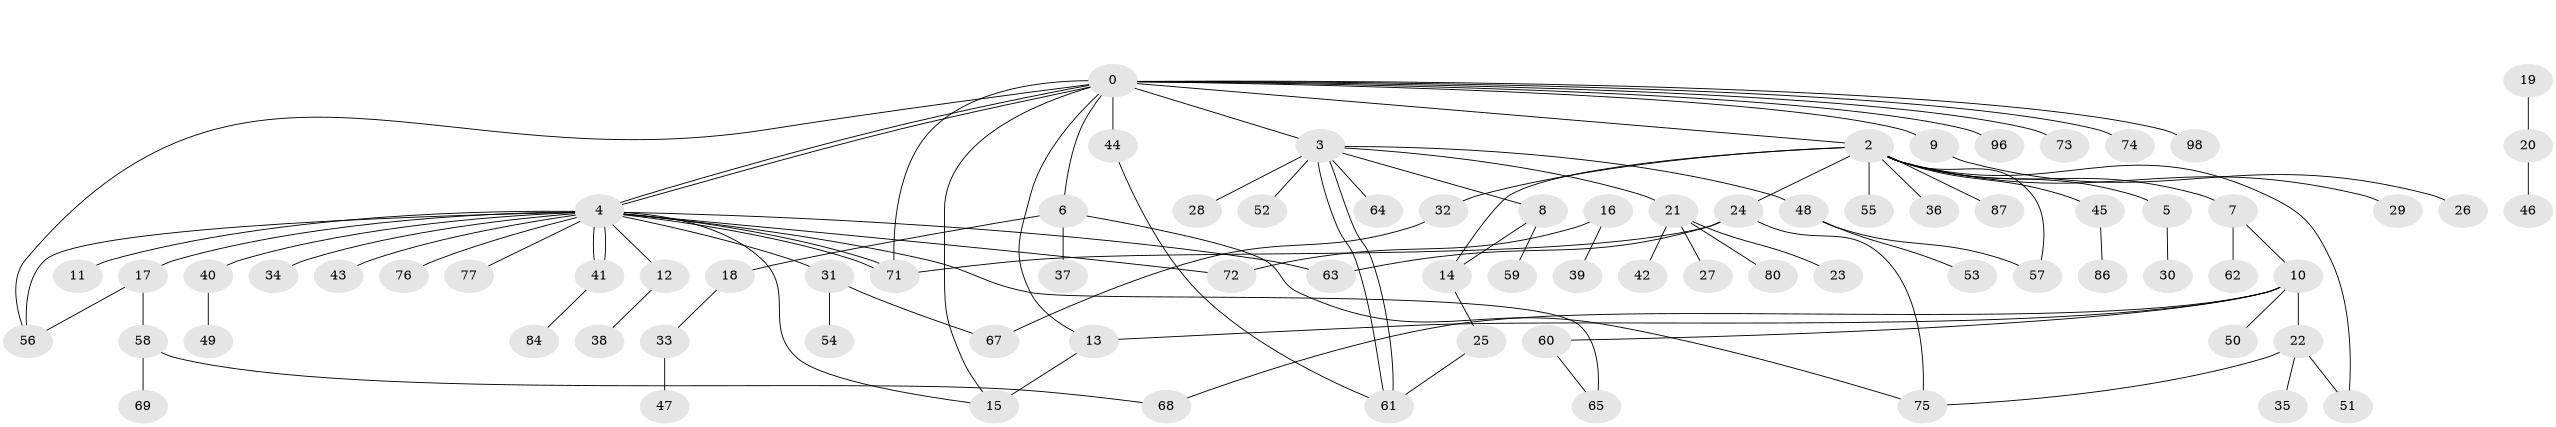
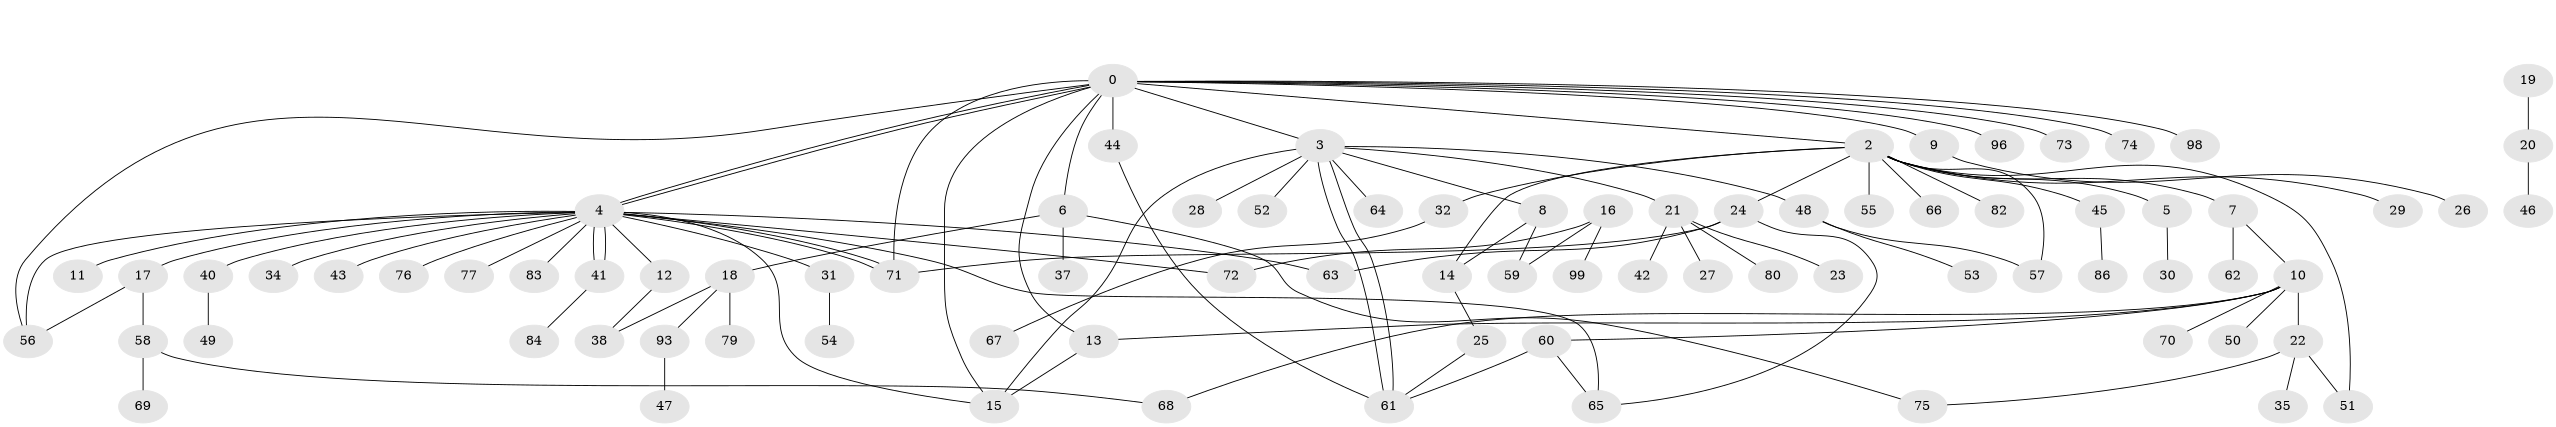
edge "3" -- "15": added
node "36": label "36" -> "66"
node "87": label "87" -> "82"
edge "16" -- "59": added
edge "24" -- "75": now "24" -- "65"
node "83": added
node "39": label "39" -> "99"
edge "18" -- "38": added
edge "31" -- "67": removed
node "33": label "33" -> "93"
node "79": added
node "70": added
edge "60" -- "61": added
